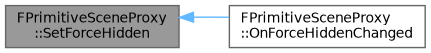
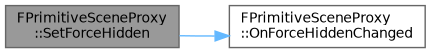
edge "FPrimitiveSceneProxy ::OnForceHiddenChanged" -> "FPrimitiveSceneProxy ::SetForceHidden": reversed
